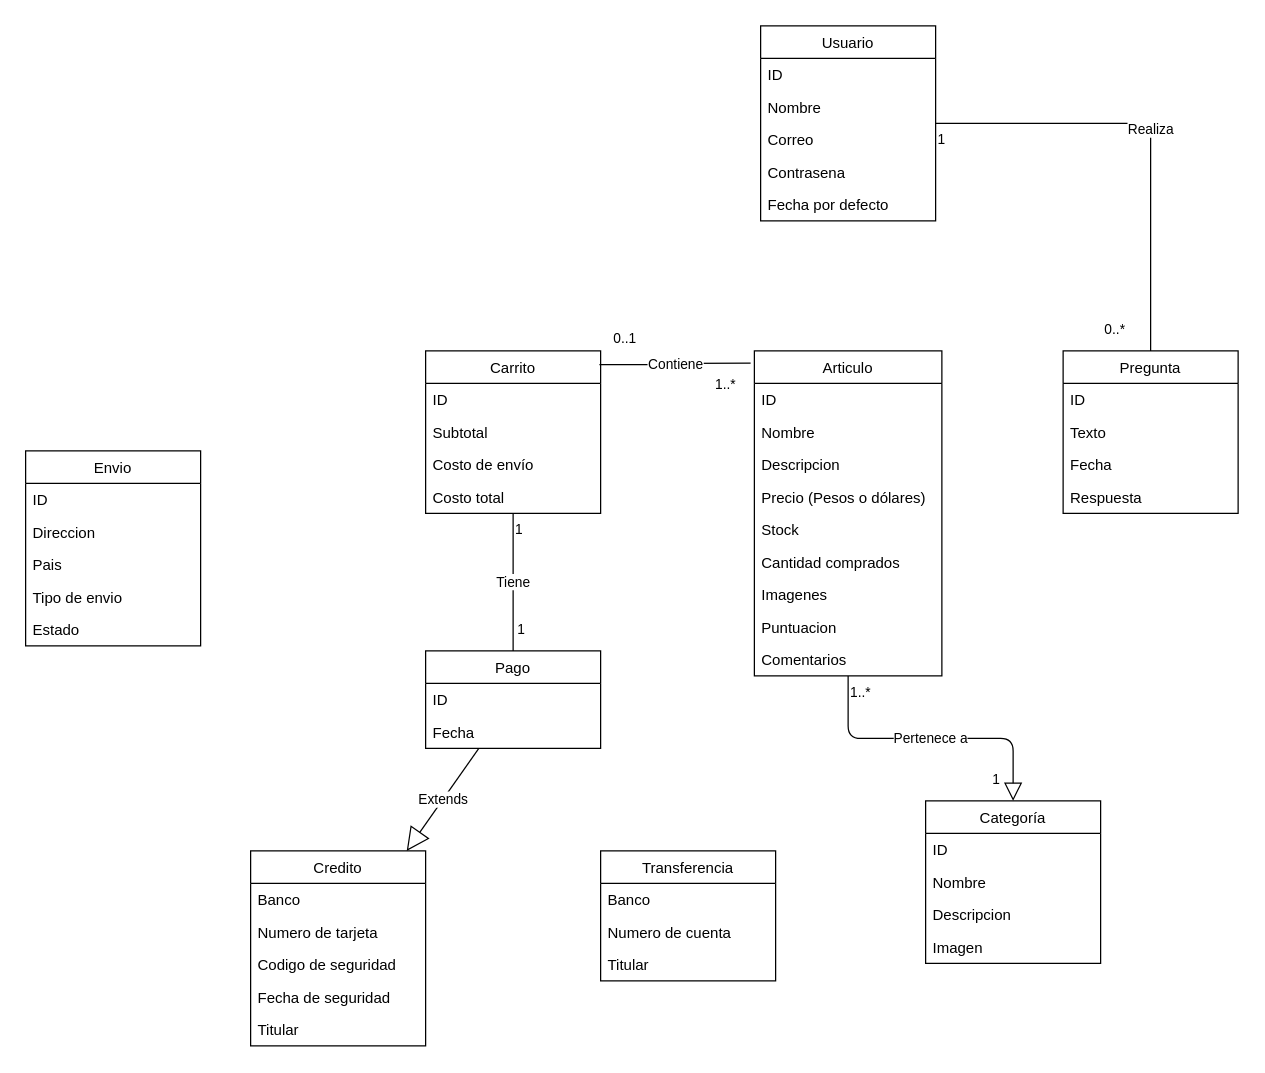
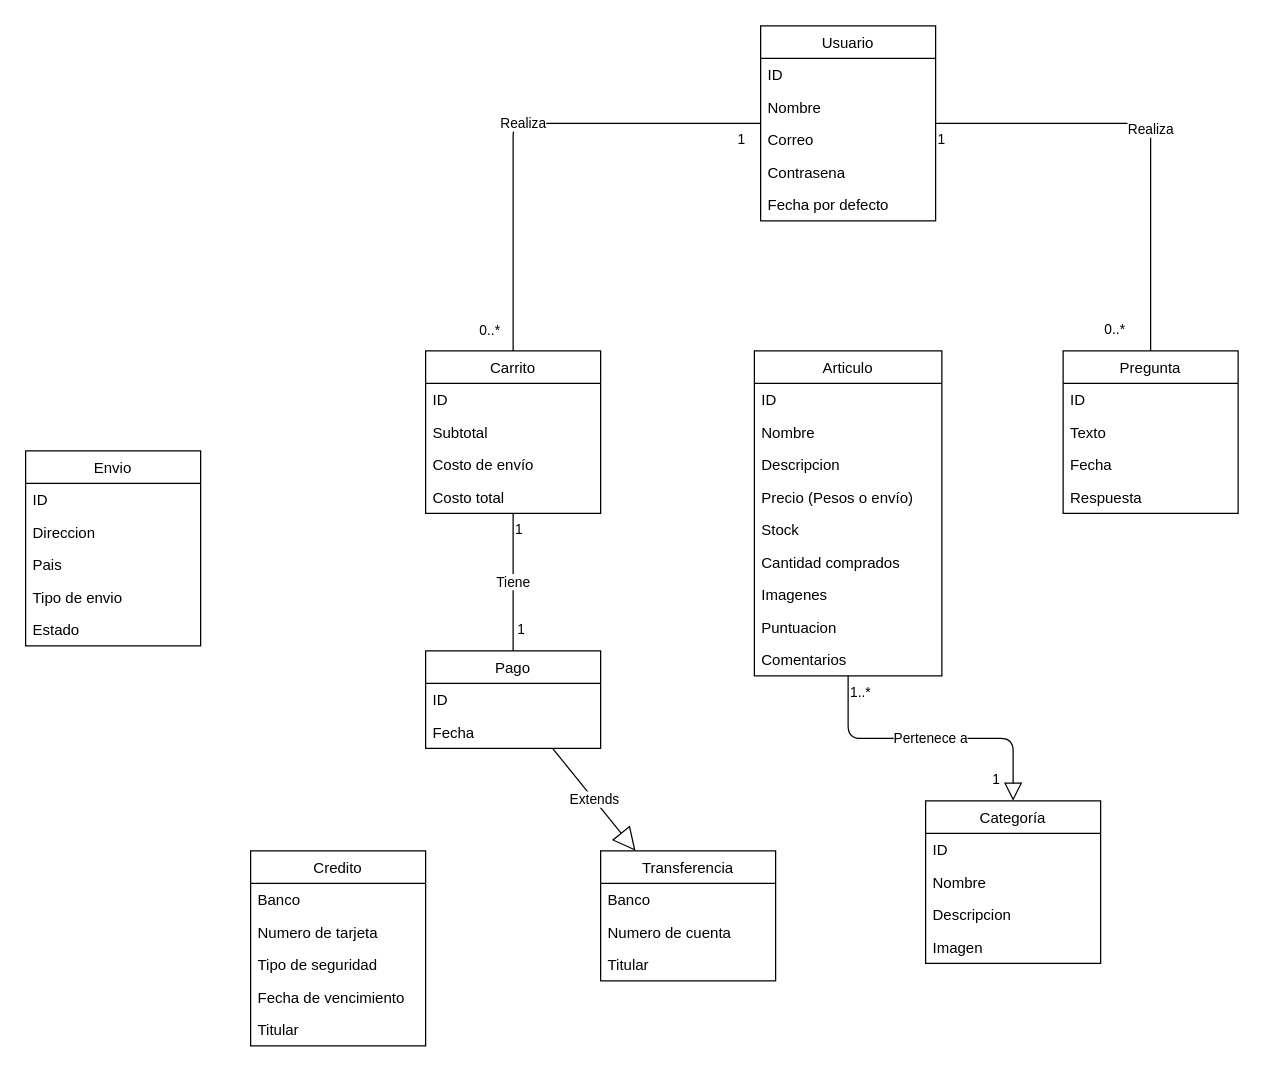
edge "Usuario" -- "Carrito": added, labels "1", "Realiza", "0..*"
edge "Carrito" -- "Articulo": removed, labels "0..1", "Contiene", "1..*"
node "Precio (Pesos o dólares)": label "Precio (Pesos o dólares)" -> "Precio (Pesos o envío)"
edge "Pago" -> "Credito": removed, label "Extends"
edge "Pago" -> "Transferencia": added, label "Extends"
node "Codigo de seguridad": label "Codigo de seguridad" -> "Tipo de seguridad"
node "Fecha de seguridad": label "Fecha de seguridad" -> "Fecha de vencimiento"
